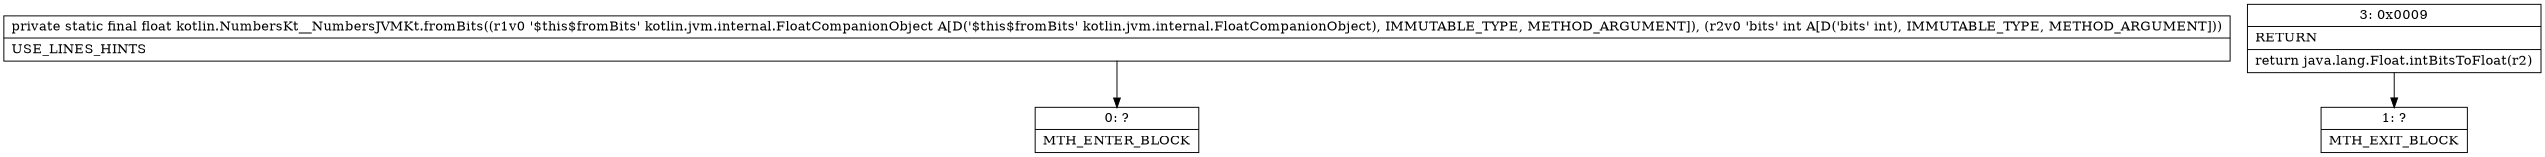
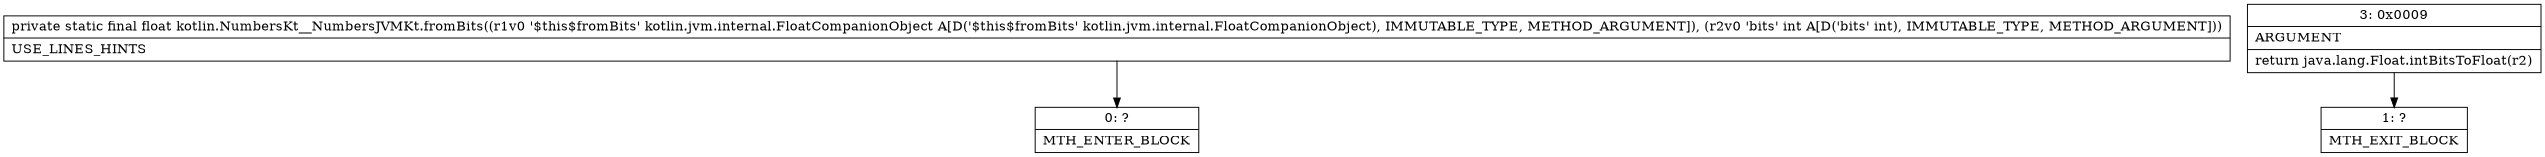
node "3: 0x0009": text "RETURN" -> "ARGUMENT"
